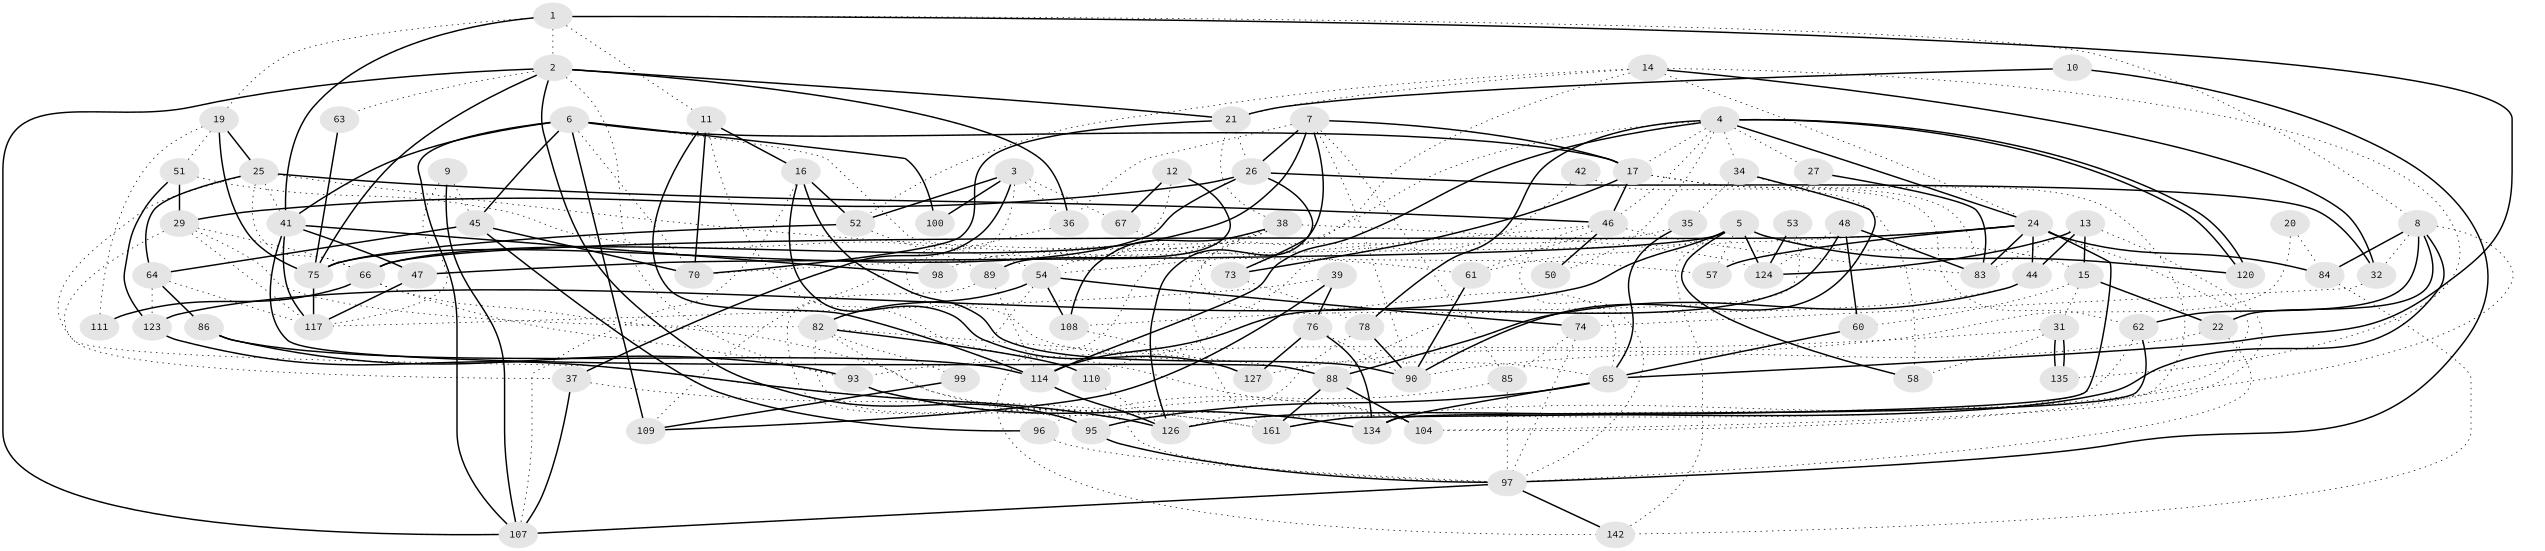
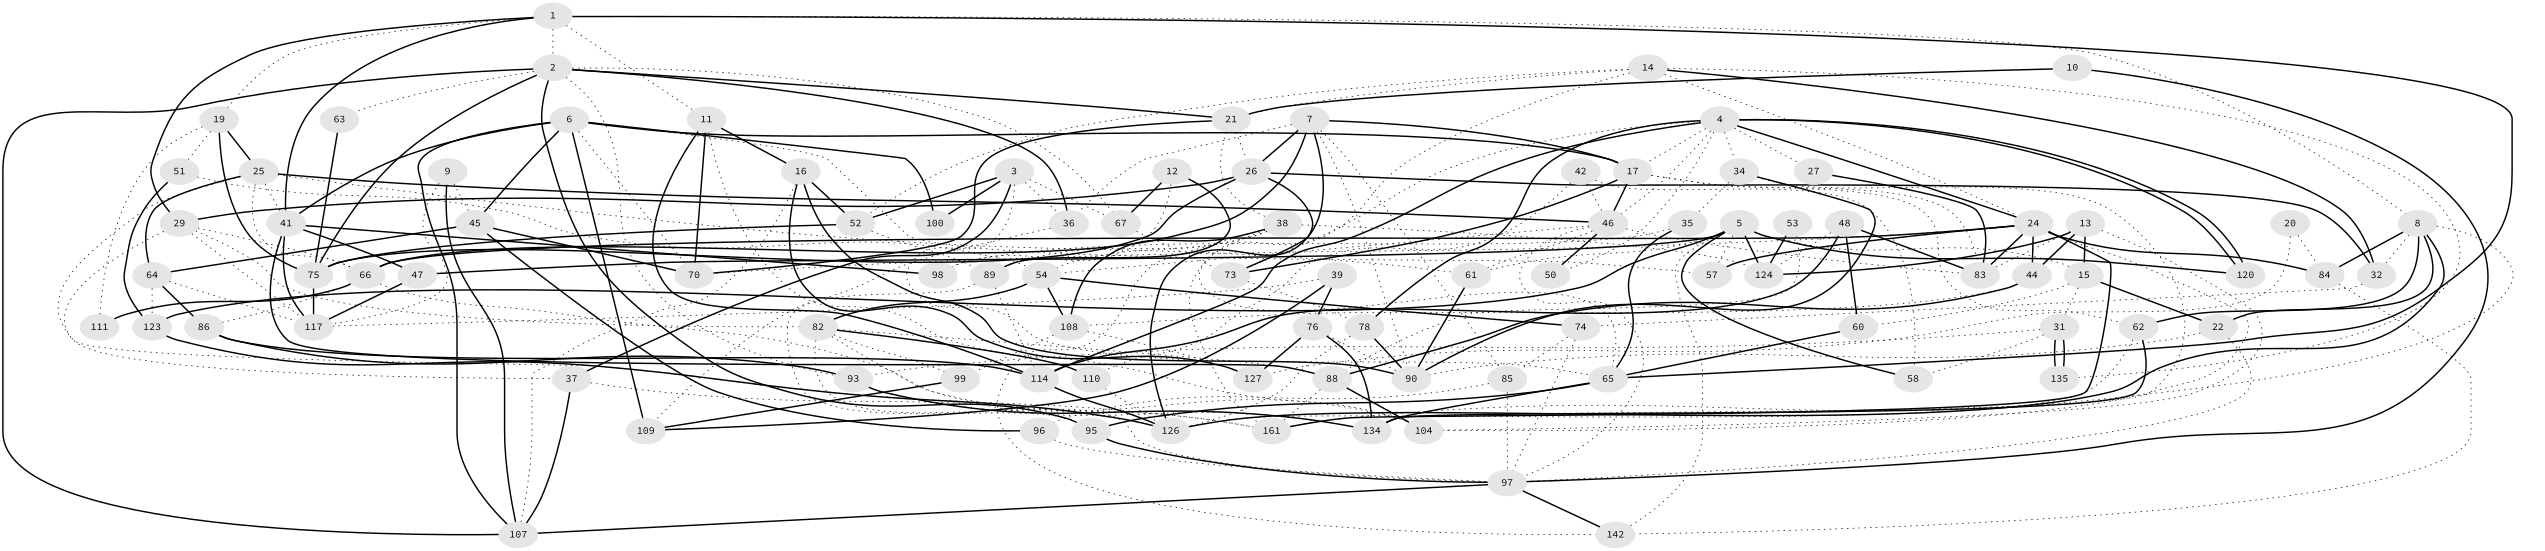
edge "2" -- "67": added
edge "42" -- "46": added
edge "51" -- "29": now "1" -- "29"
edge "54" -- "99": now "108" -- "99"
edge "66" -- "93": now "66" -- "86"
edge "88" -- "161": style bold -> dotted
